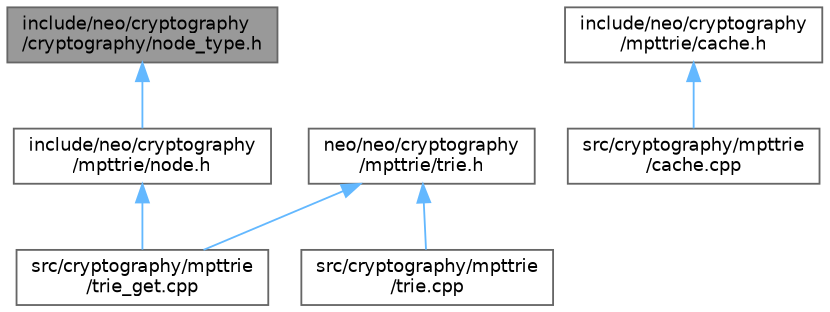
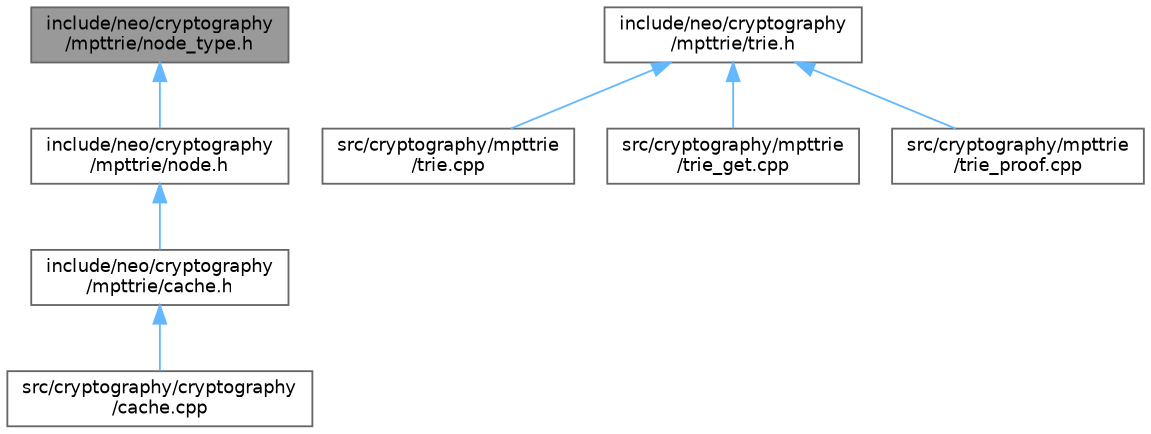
node "include/neo/cryptography /cryptography/node_type.h": label "include/neo/cryptography /cryptography/node_type.h" -> "include/neo/cryptography /mpttrie/node_type.h"
node "neo/neo/cryptography /mpttrie/trie.h": label "neo/neo/cryptography /mpttrie/trie.h" -> "include/neo/cryptography /mpttrie/trie.h"
node "src/cryptography/mpttrie /cache.cpp": label "src/cryptography/mpttrie /cache.cpp" -> "src/cryptography/cryptography /cache.cpp"
node "src/cryptography/mpttrie /trie_proof.cpp": added
edge "src/cryptography/mpttrie /trie_get.cpp" -> "include/neo/cryptography /mpttrie/node.h": now "include/neo/cryptography /mpttrie/cache.h" -> "include/neo/cryptography /mpttrie/node.h"
